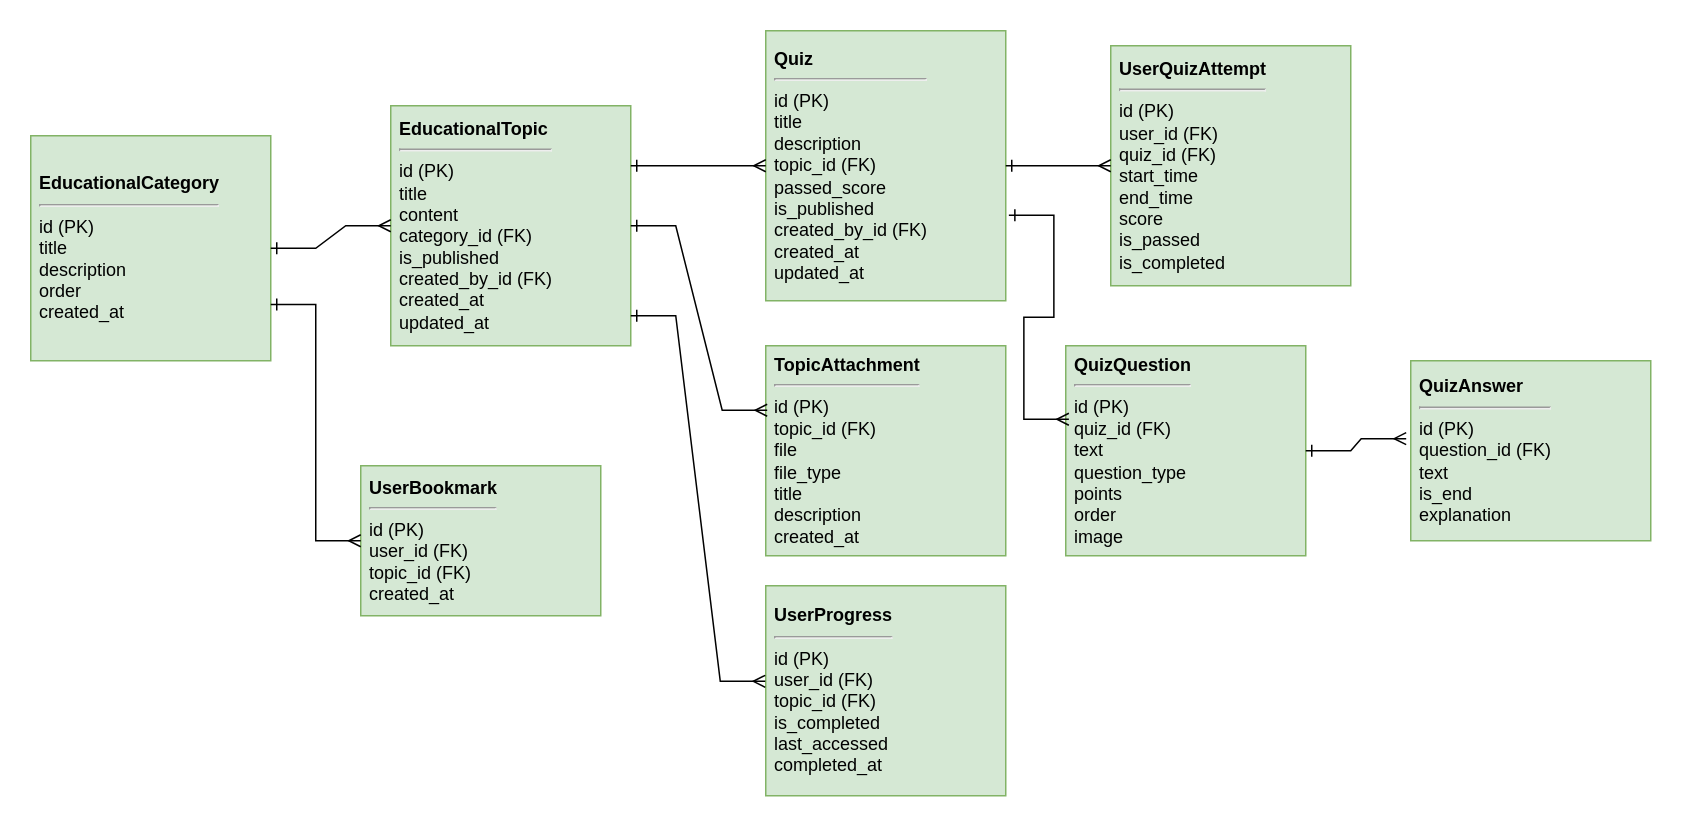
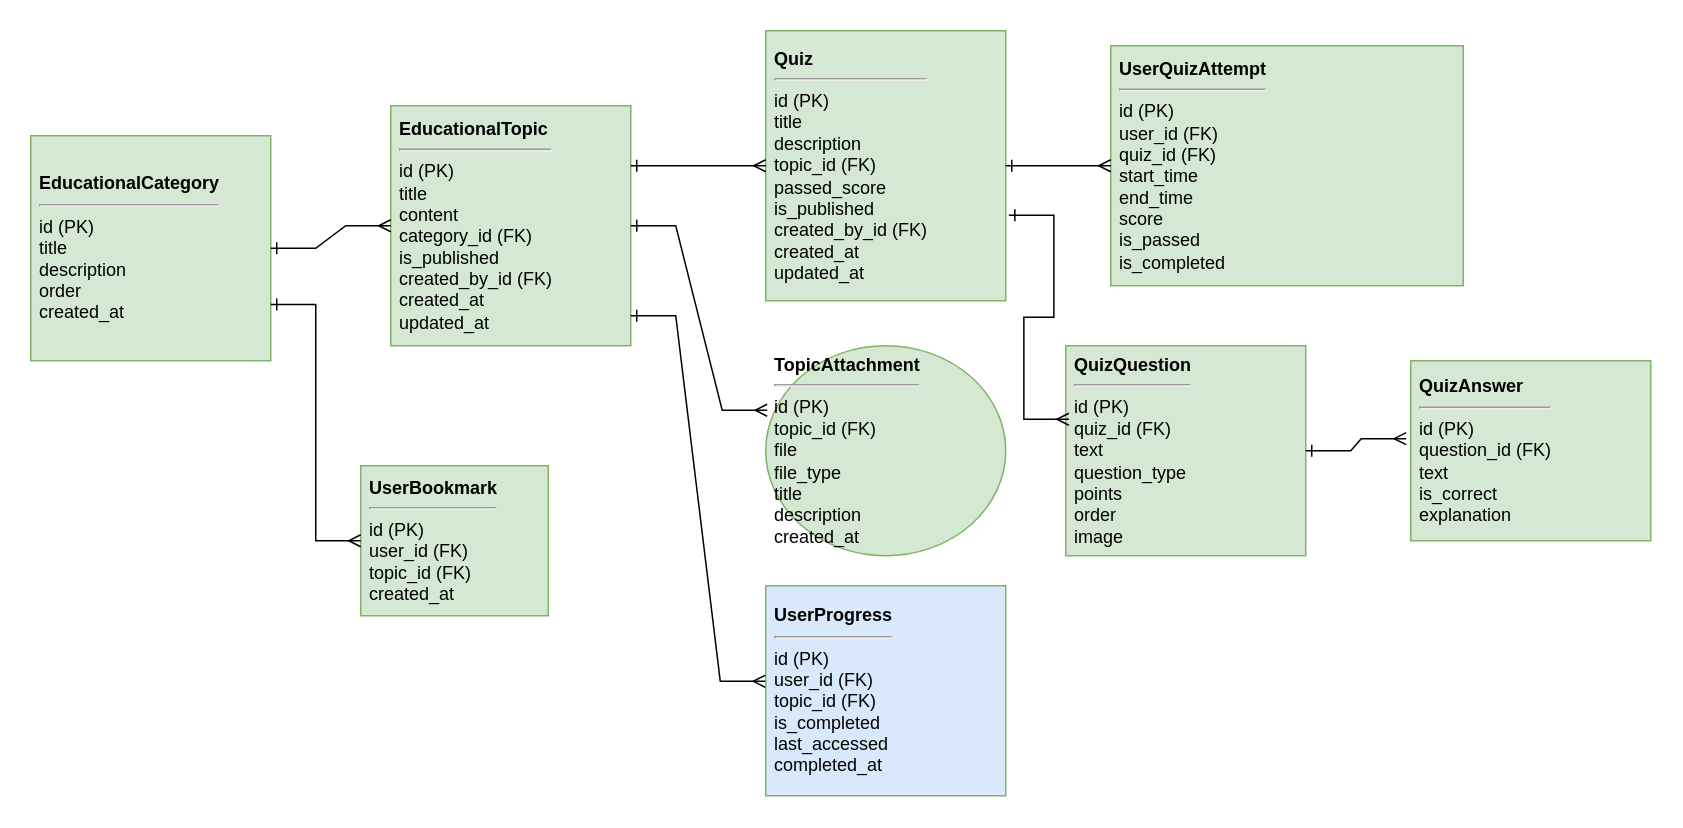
node "UserQuizAttempt id (PK) user_id (FK) quiz_id (FK) start_time end_time score is_passed is_completed": size 240x240 -> 353x240
node "TopicAttachment id (PK) topic_id (FK) file file_type title description created_at": shape rectangle -> ellipse
node "QuizAnswer id (PK) question_id (FK) text is_end explanation": label "QuizAnswer id (PK) question_id (FK) text is_end explanation" -> "QuizAnswer id (PK) question_id (FK) text is_correct explanation"
node "UserBookmark id (PK) user_id (FK) topic_id (FK) created_at": size 240x150 -> 188x150
node "UserProgress id (PK) user_id (FK) topic_id (FK) is_completed last_accessed completed_at": fillcolor #d5e8d4 -> #dae8fc
